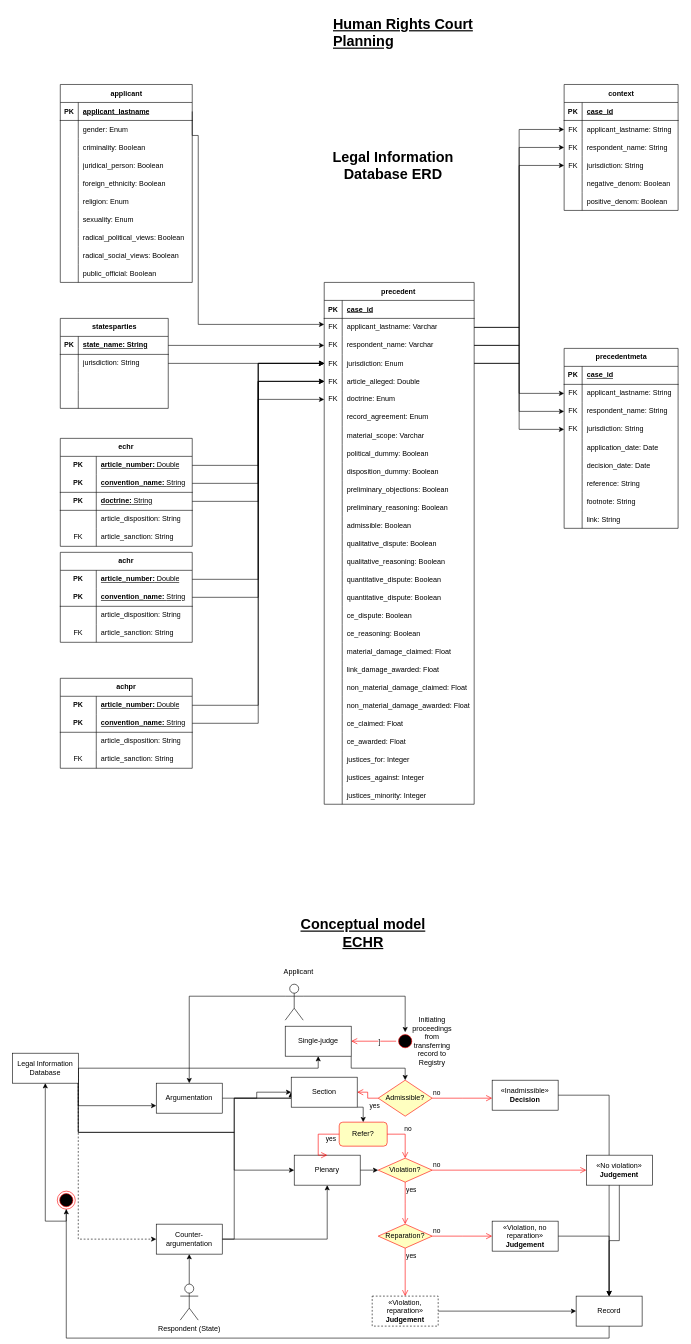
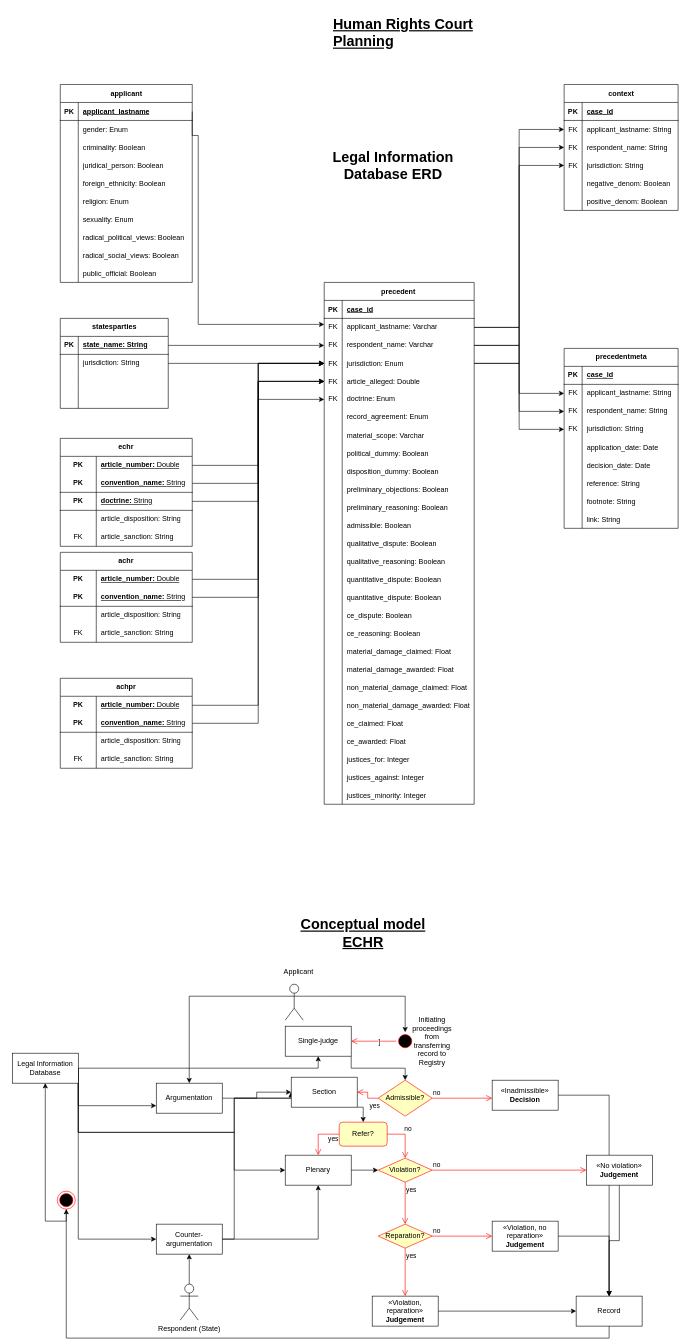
node "link_damage_awarded: Float": label "link_damage_awarded: Float" -> "material_damage_awarded: Float"
node "Plenary": moved (327, 1170) -> (318, 1170)
edge "Legal Information Database" -> "Counter-argumentation": style dashed -> solid
node "«Violation, reparation» Judgement": style dashed -> solid
